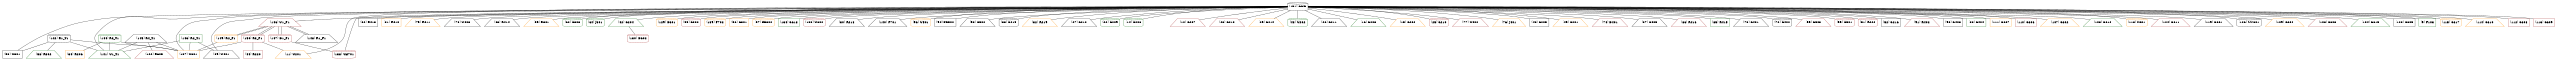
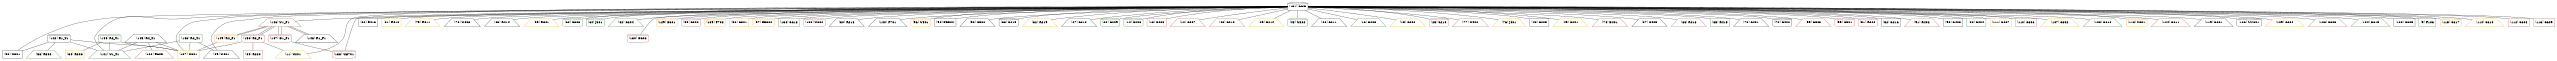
node "(13) C208": added
edge "(42) C204" -- "(130) D602": now "(151) GND" -- "(130) D602"
